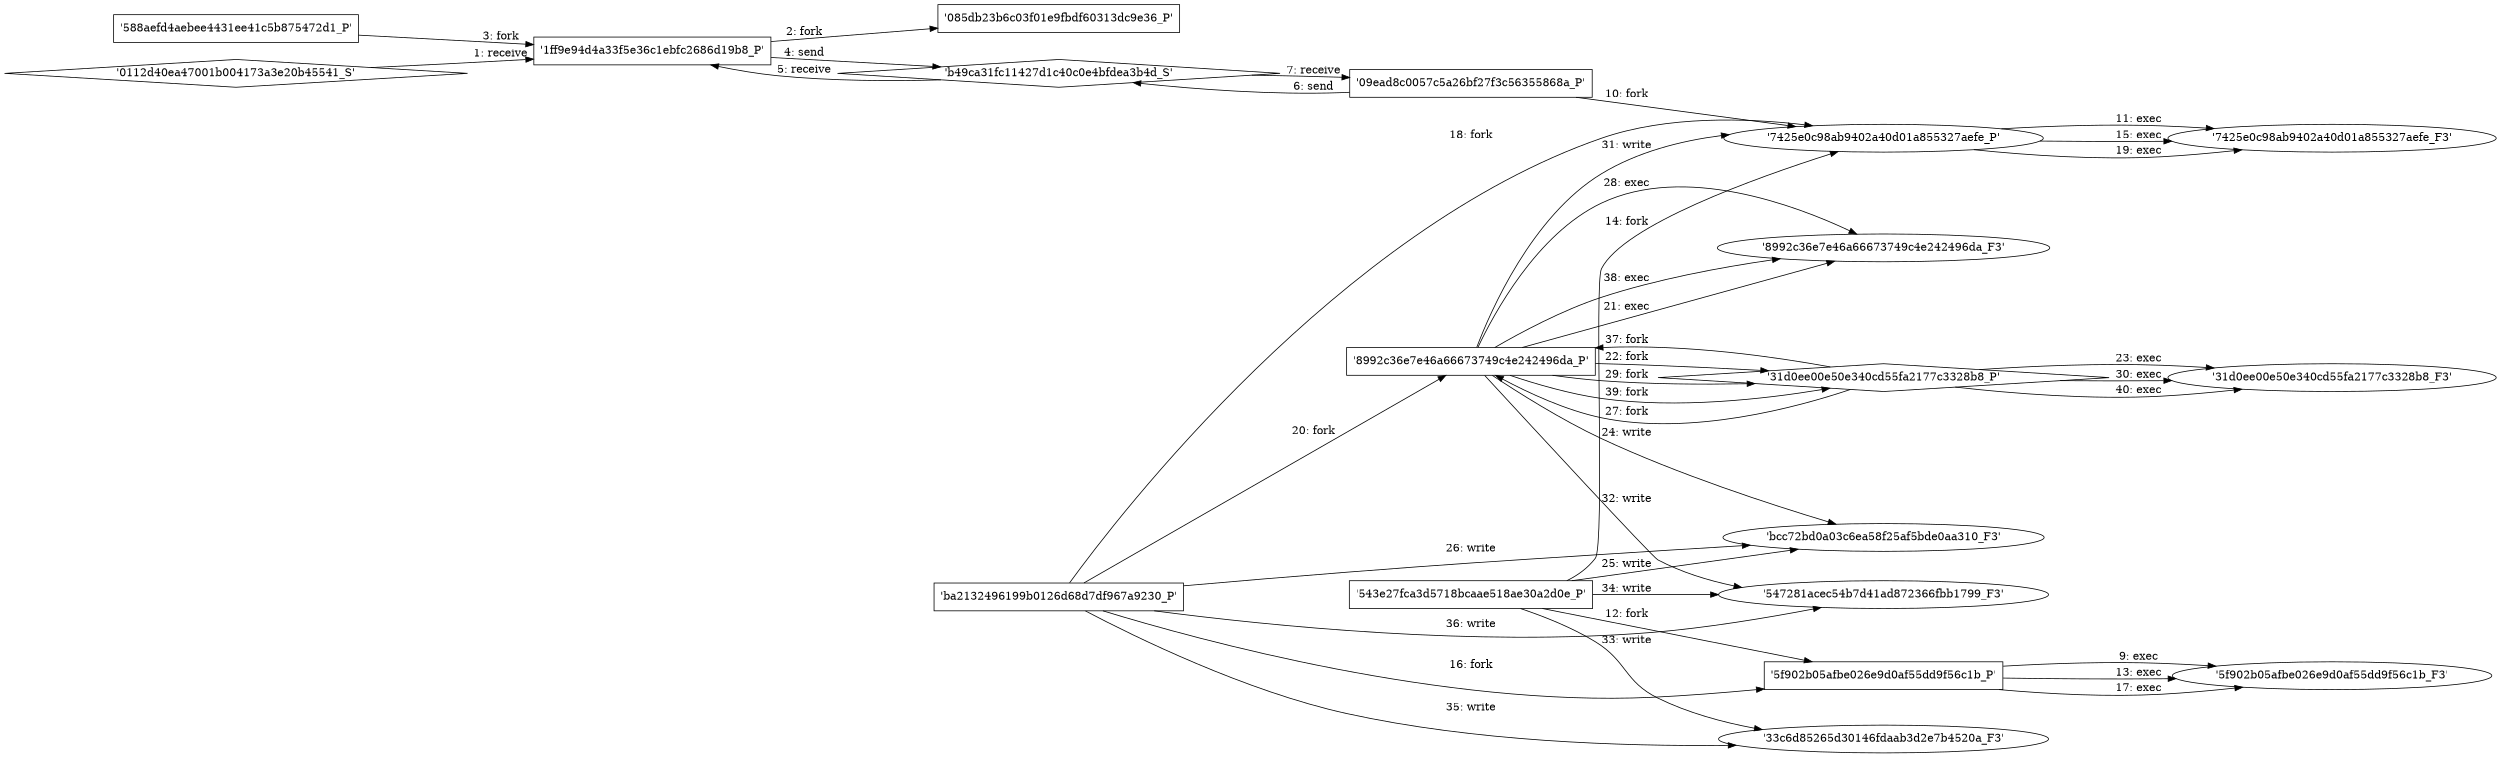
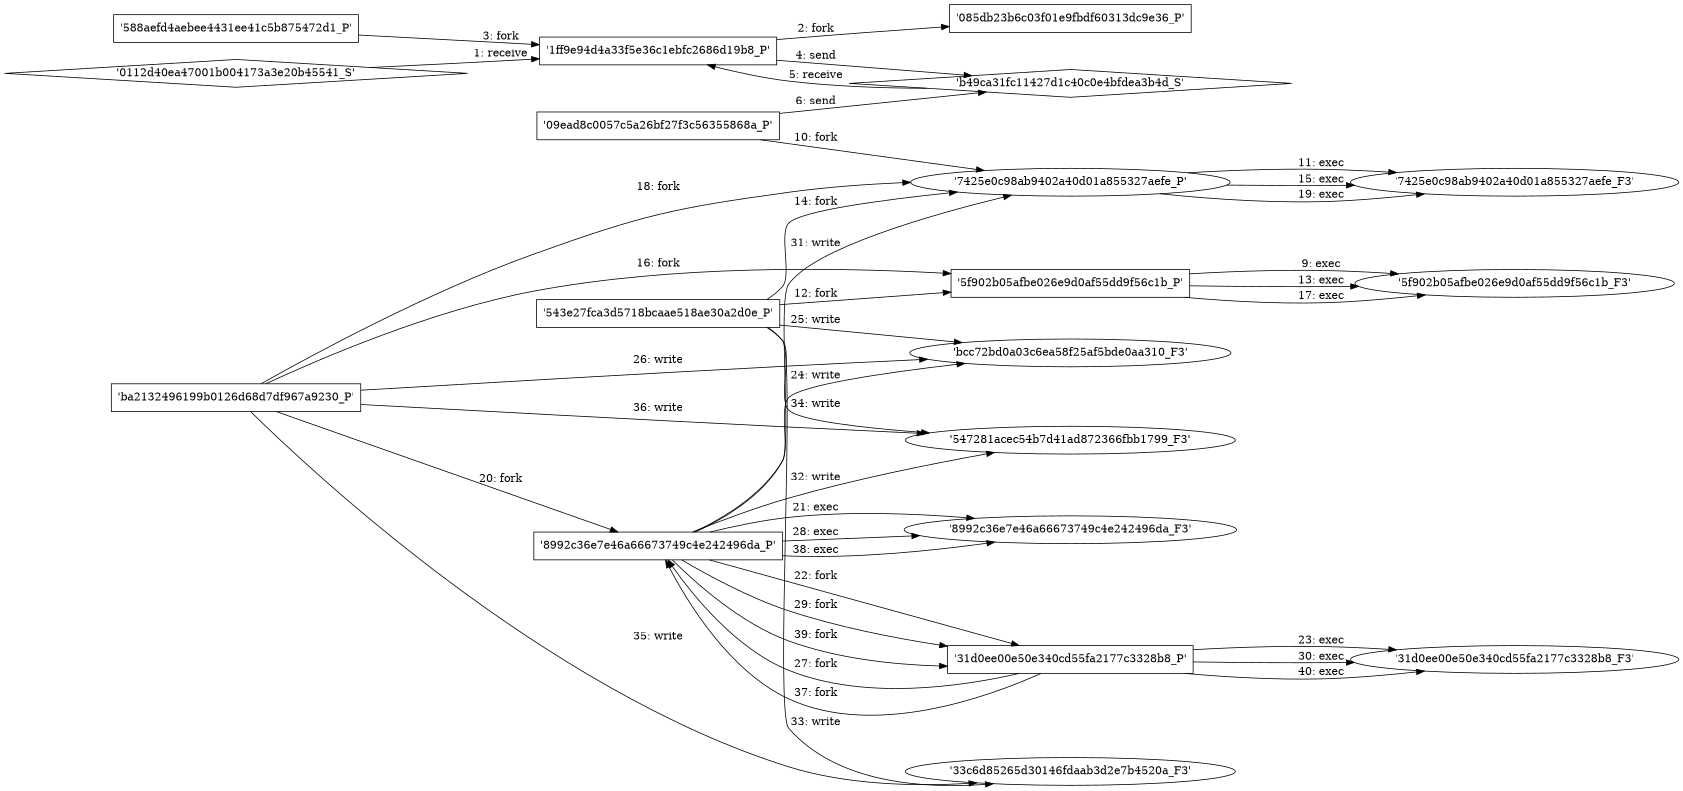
edge "'b49ca31fc11427d1c40c0e4bfdea3b4d_S'" -> "'09ead8c0057c5a26bf27f3c56355868a_P'": removed, label "7: receive"
node "'31d0ee00e50e340cd55fa2177c3328b8_P'": shape diamond -> box
